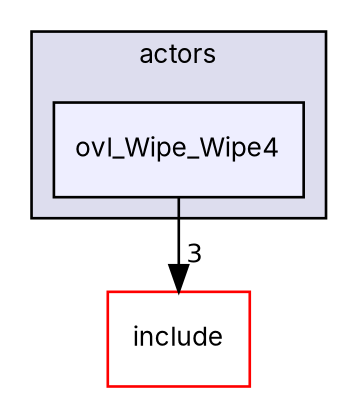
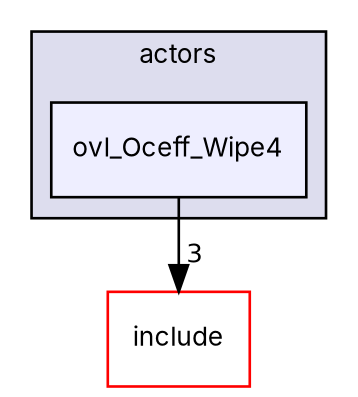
node "ovl_Wipe_Wipe4": label "ovl_Wipe_Wipe4" -> "ovl_Oceff_Wipe4"
